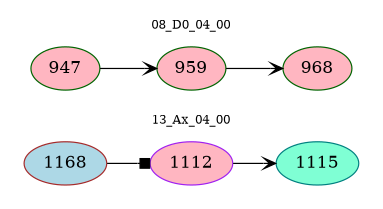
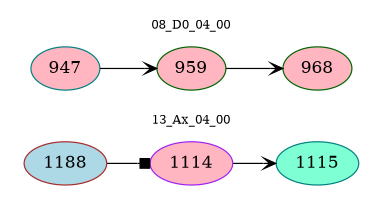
node "947": color darkgreen -> teal
node "1168": label "1168" -> "1188"
node "1112": label "1112" -> "1114"
